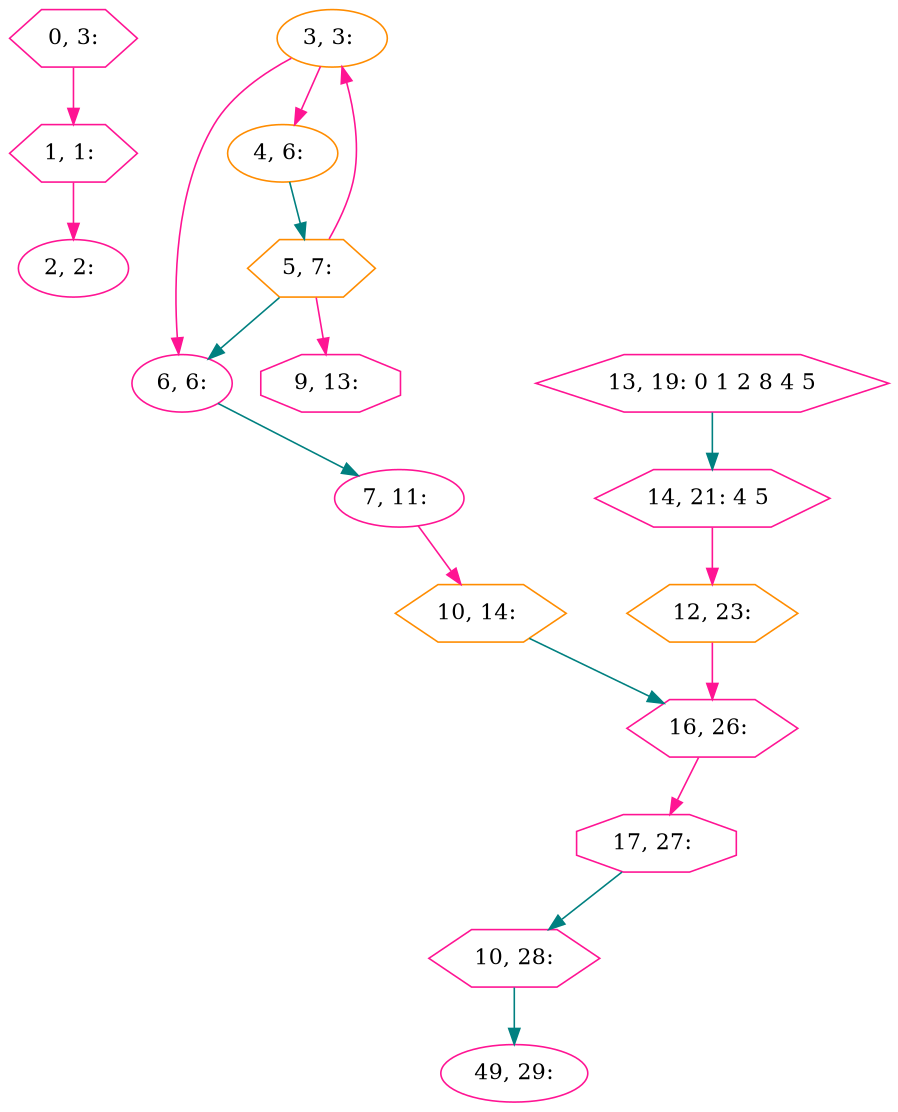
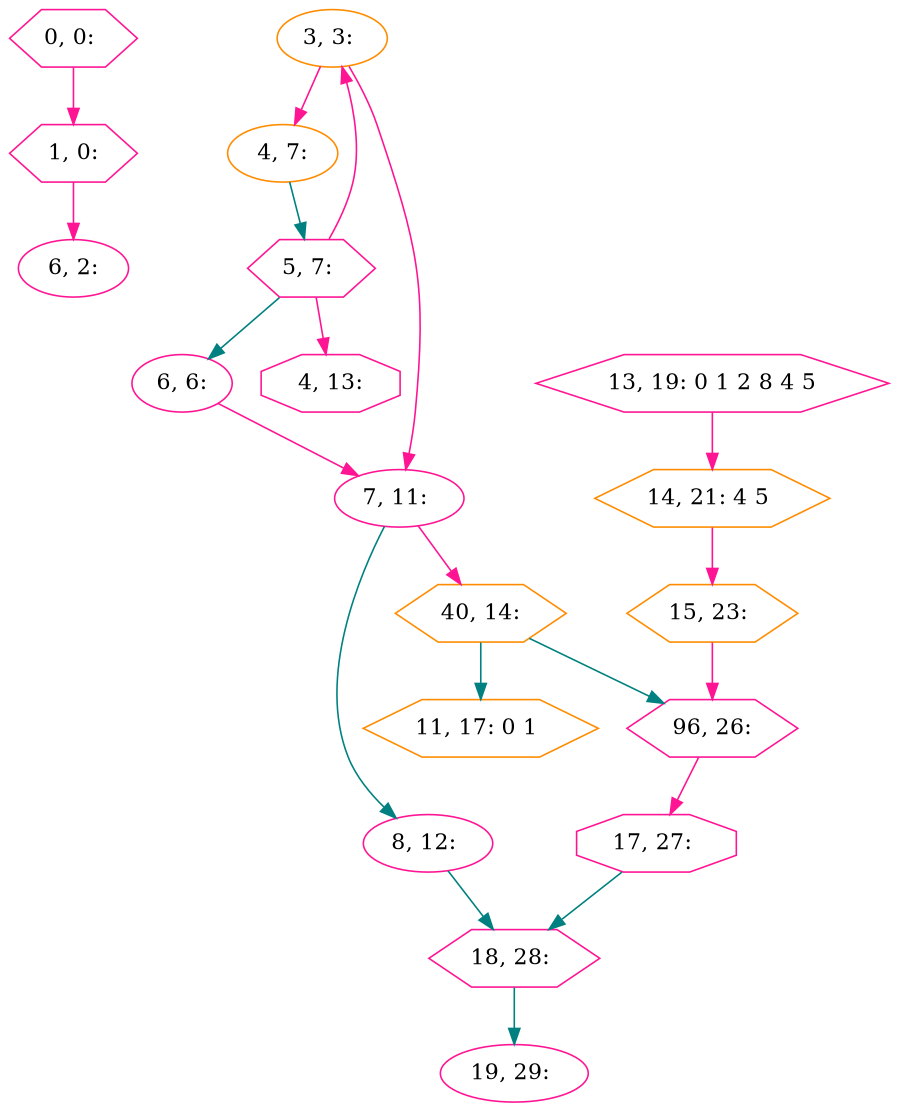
node "0, 3:": label "0, 3:" -> "0, 0:"
node "1, 1:": label "1, 1:" -> "1, 0:"
node "4, 6:": label "4, 6:" -> "4, 7:"
edge "3, 3:" -> "6, 6:": now "3, 3:" -> "7, 11:"
node "2, 2:": label "2, 2:" -> "6, 2:"
node "5, 7:": color darkorange -> deeppink
node "9, 13:": label "9, 13:" -> "4, 13:"
edge "13, 19: 0 1 2 8 4 5" -> "14, 21: 4 5": color teal -> deeppink
edge "6, 6:" -> "7, 11:": color teal -> deeppink
node "14, 21: 4 5": color deeppink -> darkorange
node "10, 14:": label "10, 14:" -> "40, 14:"
node "12, 23:": label "12, 23:" -> "15, 23:"
node "11, 17: 0 1": added
node "16, 26:": label "16, 26:" -> "96, 26:"
node "8, 12:": added
node "10, 28:": label "10, 28:" -> "18, 28:"
node "49, 29:": label "49, 29:" -> "19, 29:"
